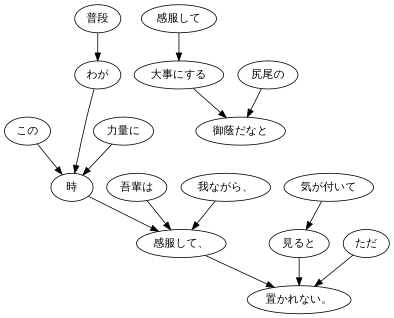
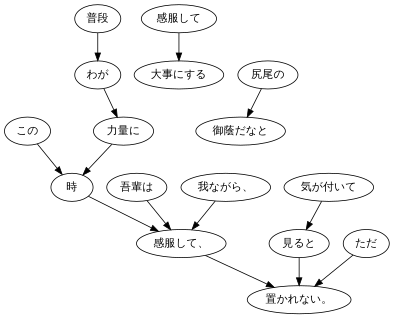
edge "大事にする" -> "御蔭だなと": removed
edge "わが" -> "時": now "わが" -> "力量に"
